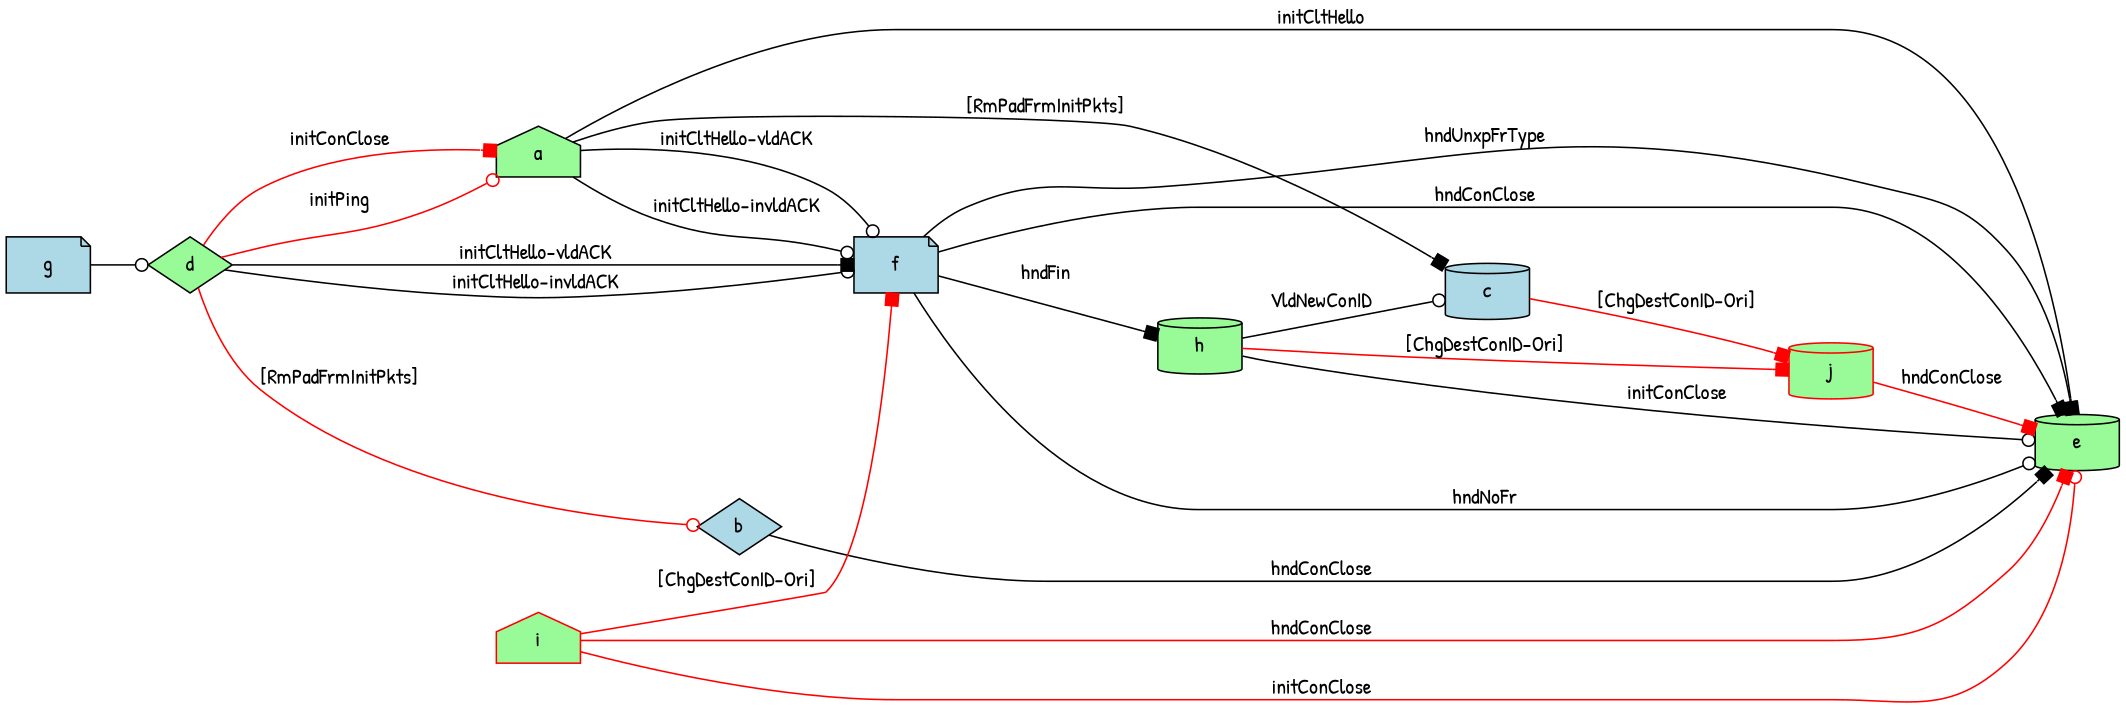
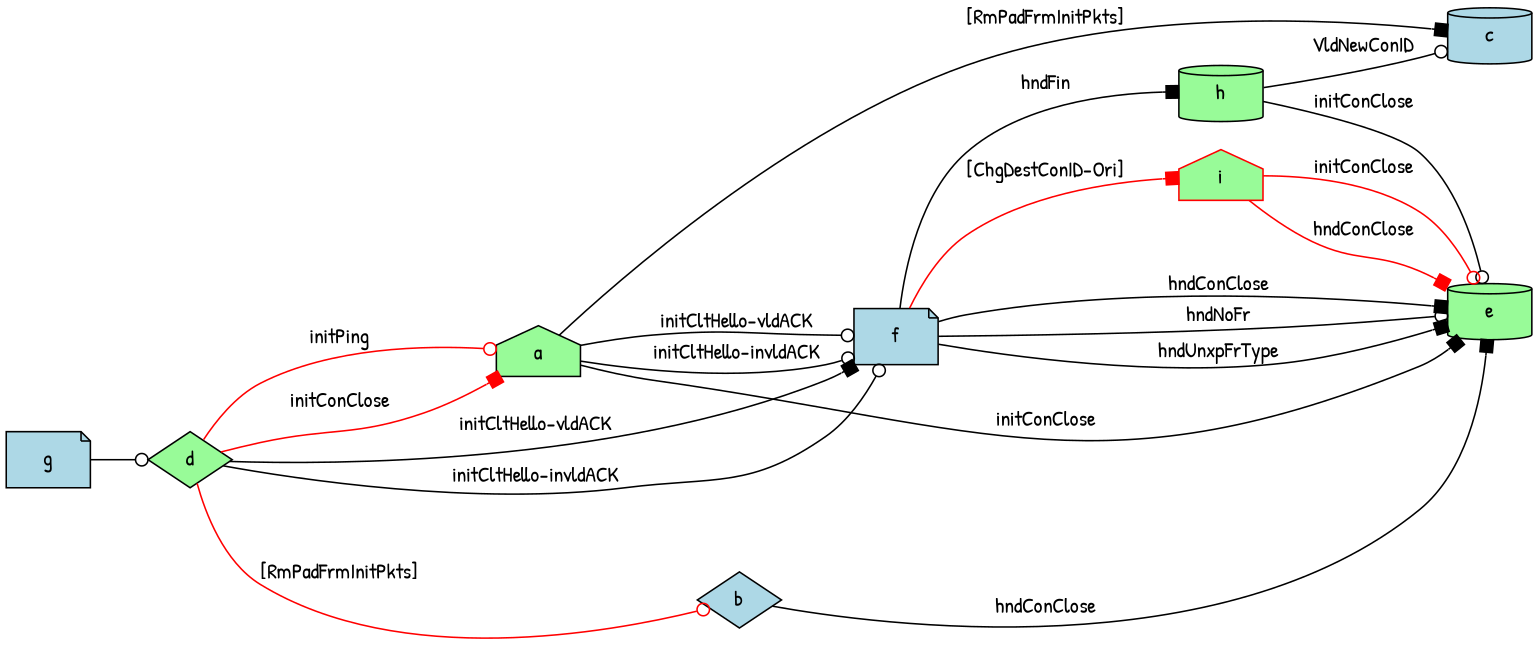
edge "a" -> "e": label "initCltHello " -> "initConClose "
node "j": removed
edge "i" -> "f": reversed
